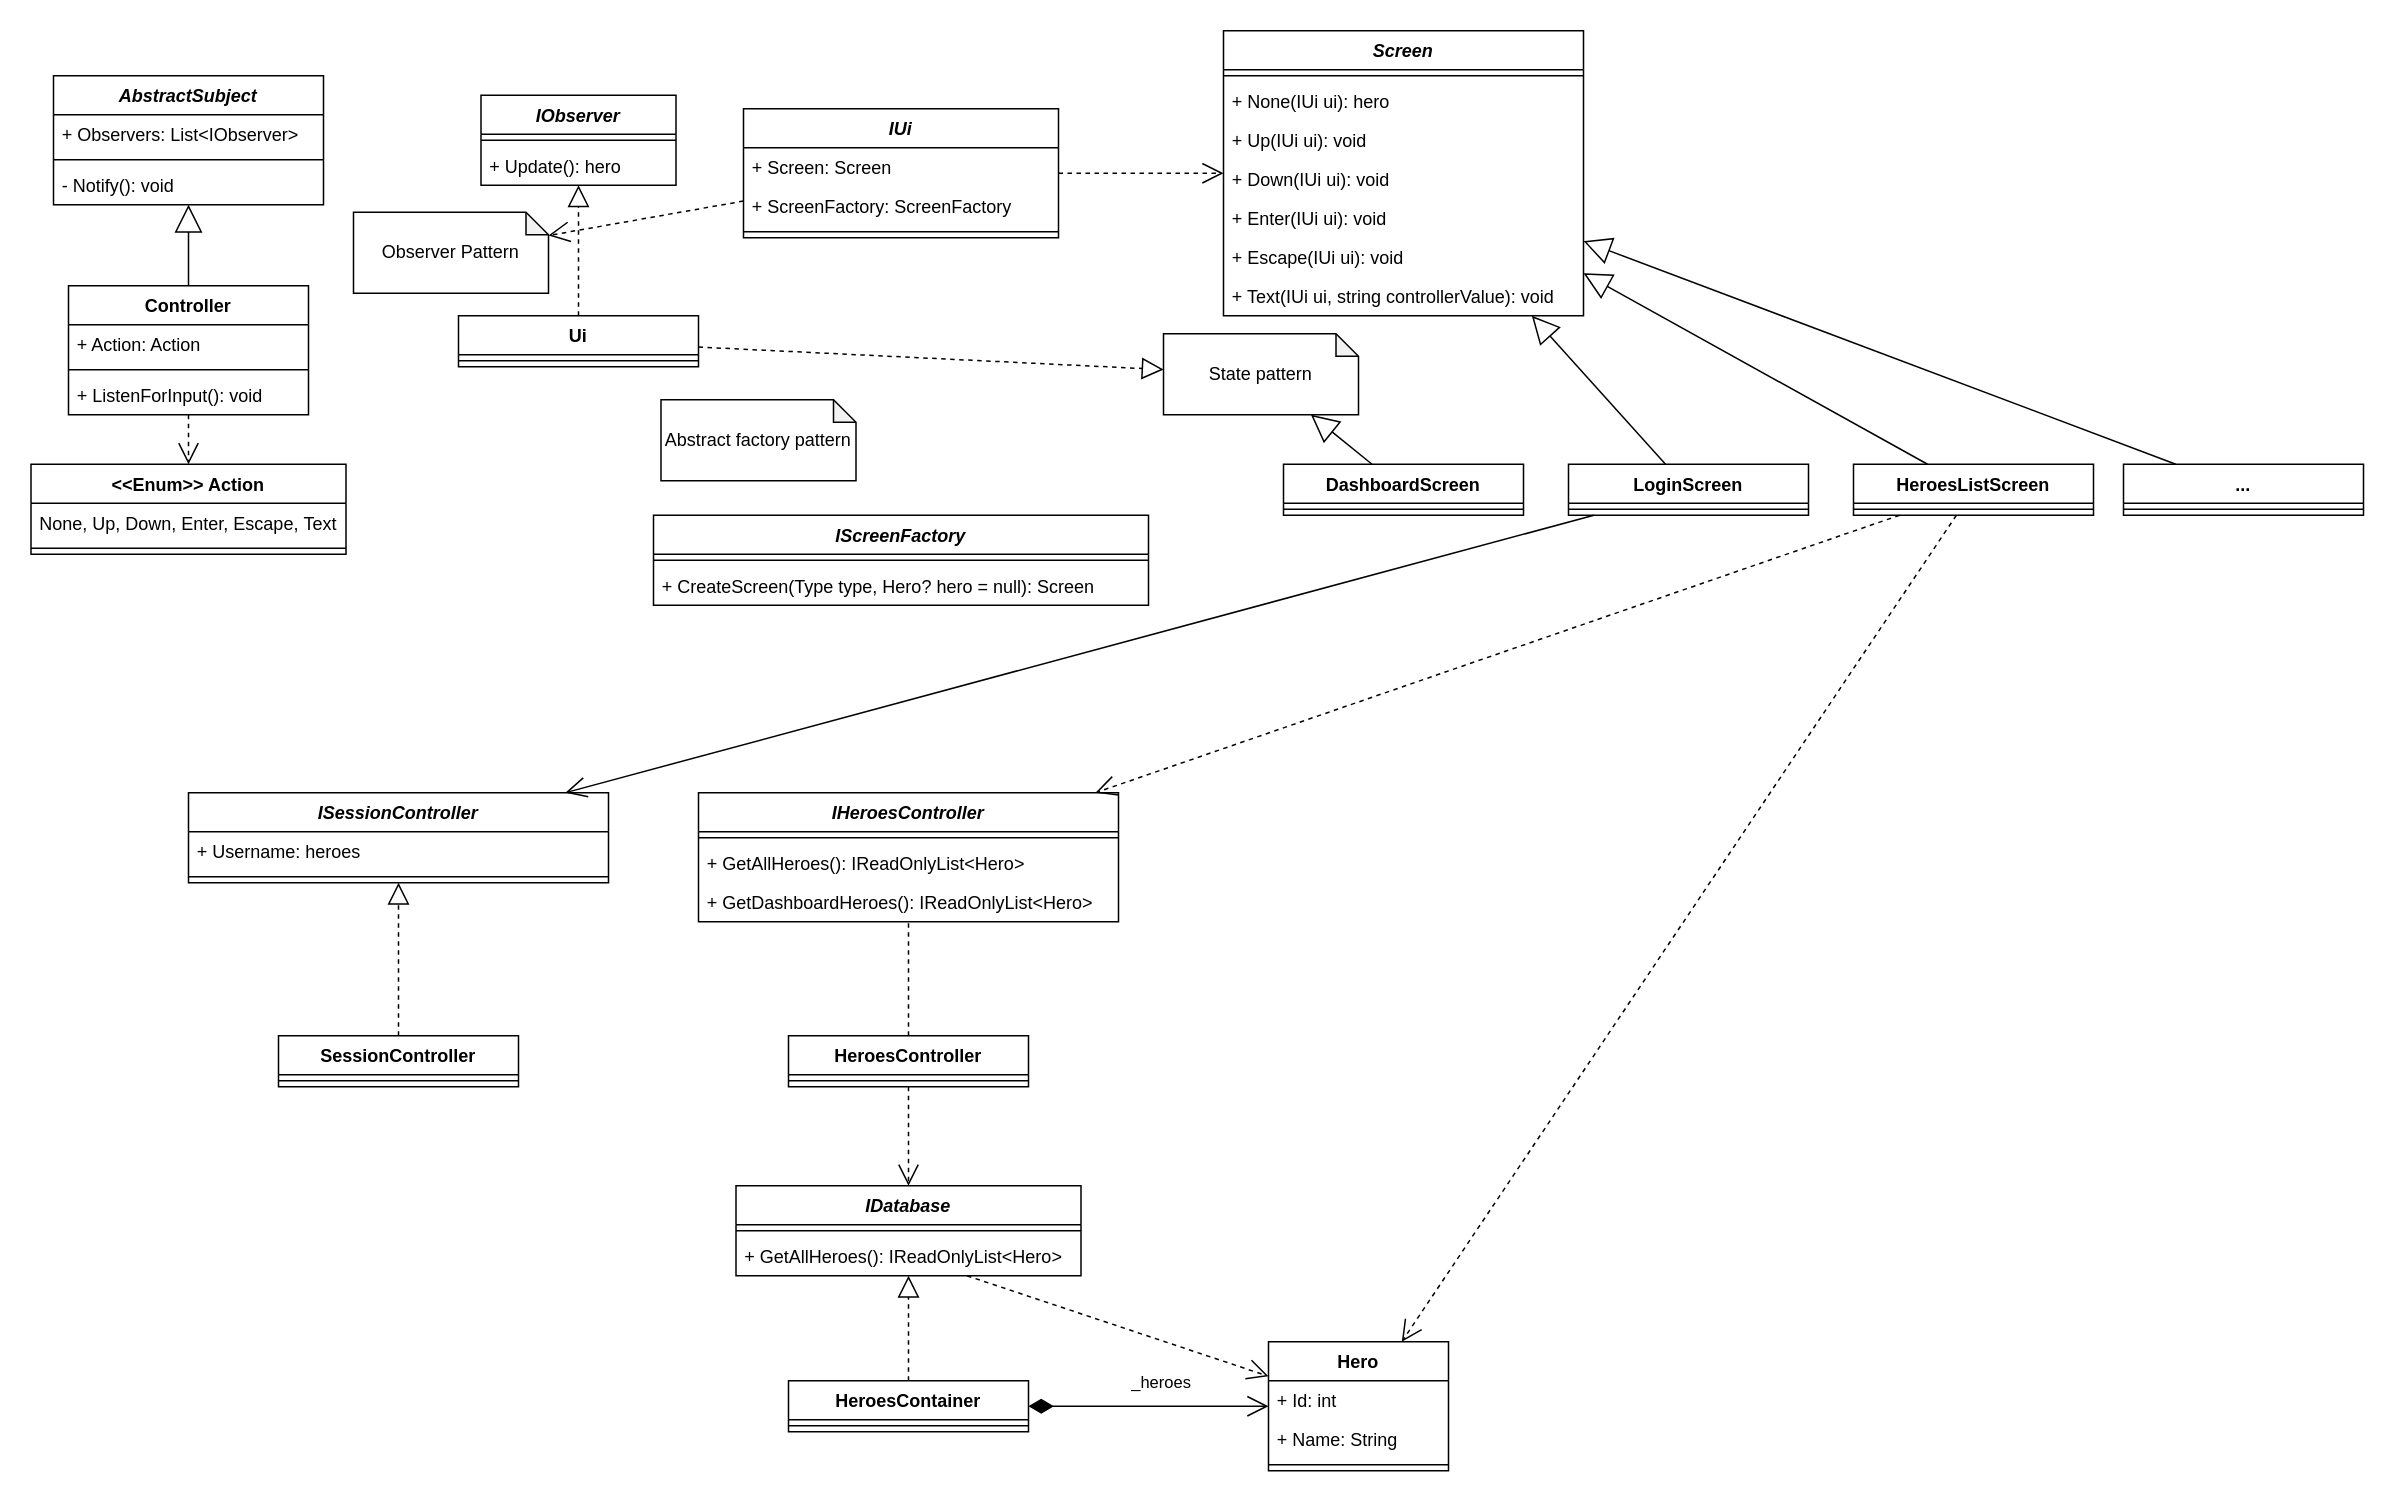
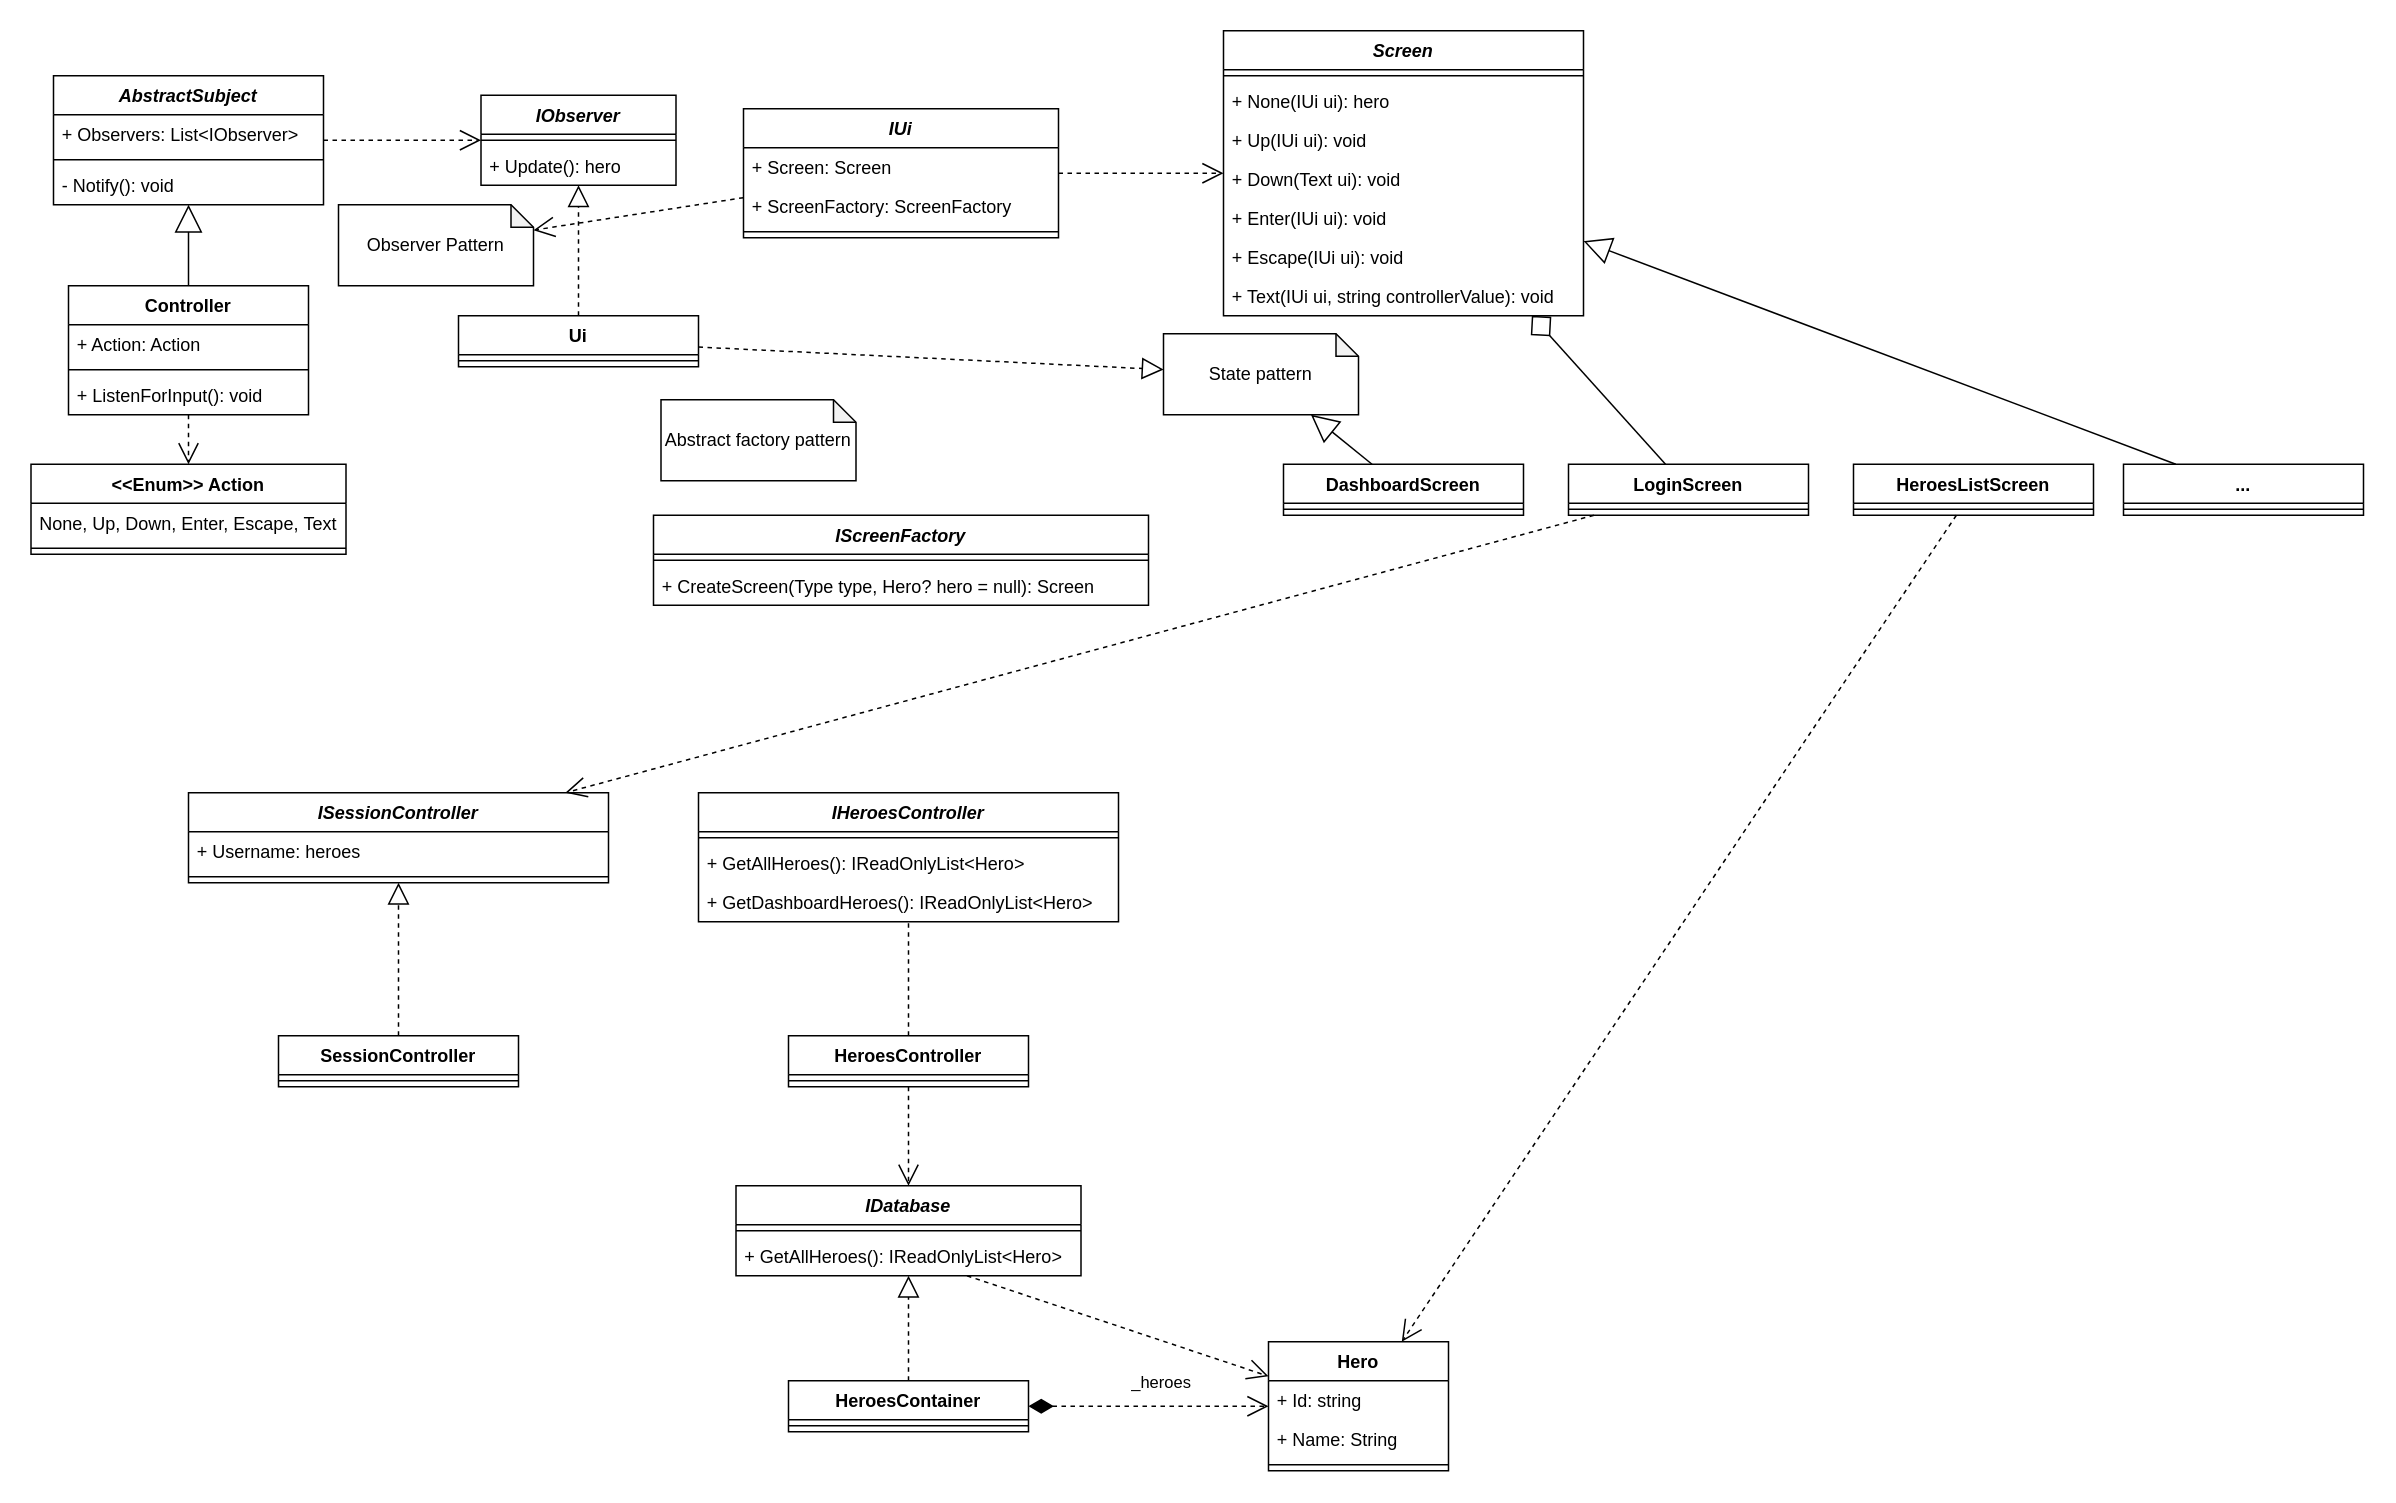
edge "AbstractSubject" -> "IObserver": added
node "+ Down(IUi ui): void": label "+ Down(IUi ui): void" -> "+ Down(Text ui): void"
node "Observer Pattern": moved (451, 253) -> (436, 245)
edge "LoginScreen" -> "Screen": arrowhead block -> diamond
edge "HeroesListScreen" -> "Screen": removed
edge "LoginScreen" -> "ISessionController": style solid -> dashed
edge "HeroesListScreen" -> "IHeroesController": removed
node "+ Id: int": label "+ Id: int" -> "+ Id: string"
edge "HeroesContainer" -- "Hero": style solid -> dashed
